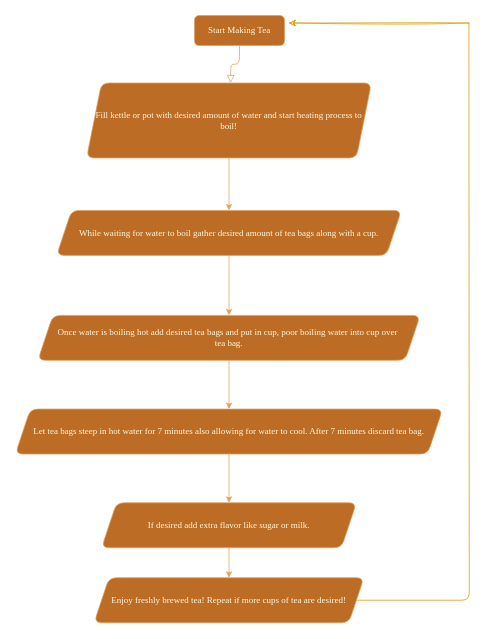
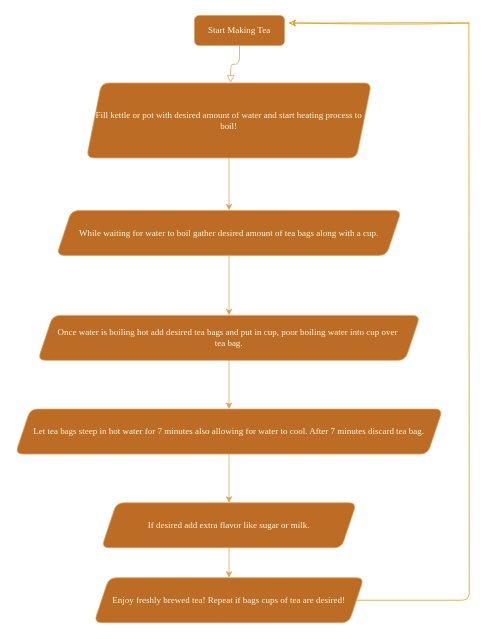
node "Enjoy freshly brewed tea! Repeat if more cups of tea are desired!": label "Enjoy freshly brewed tea! Repeat if more cups of tea are desired!" -> "Enjoy freshly brewed tea! Repeat if bags cups of tea are desired!"
